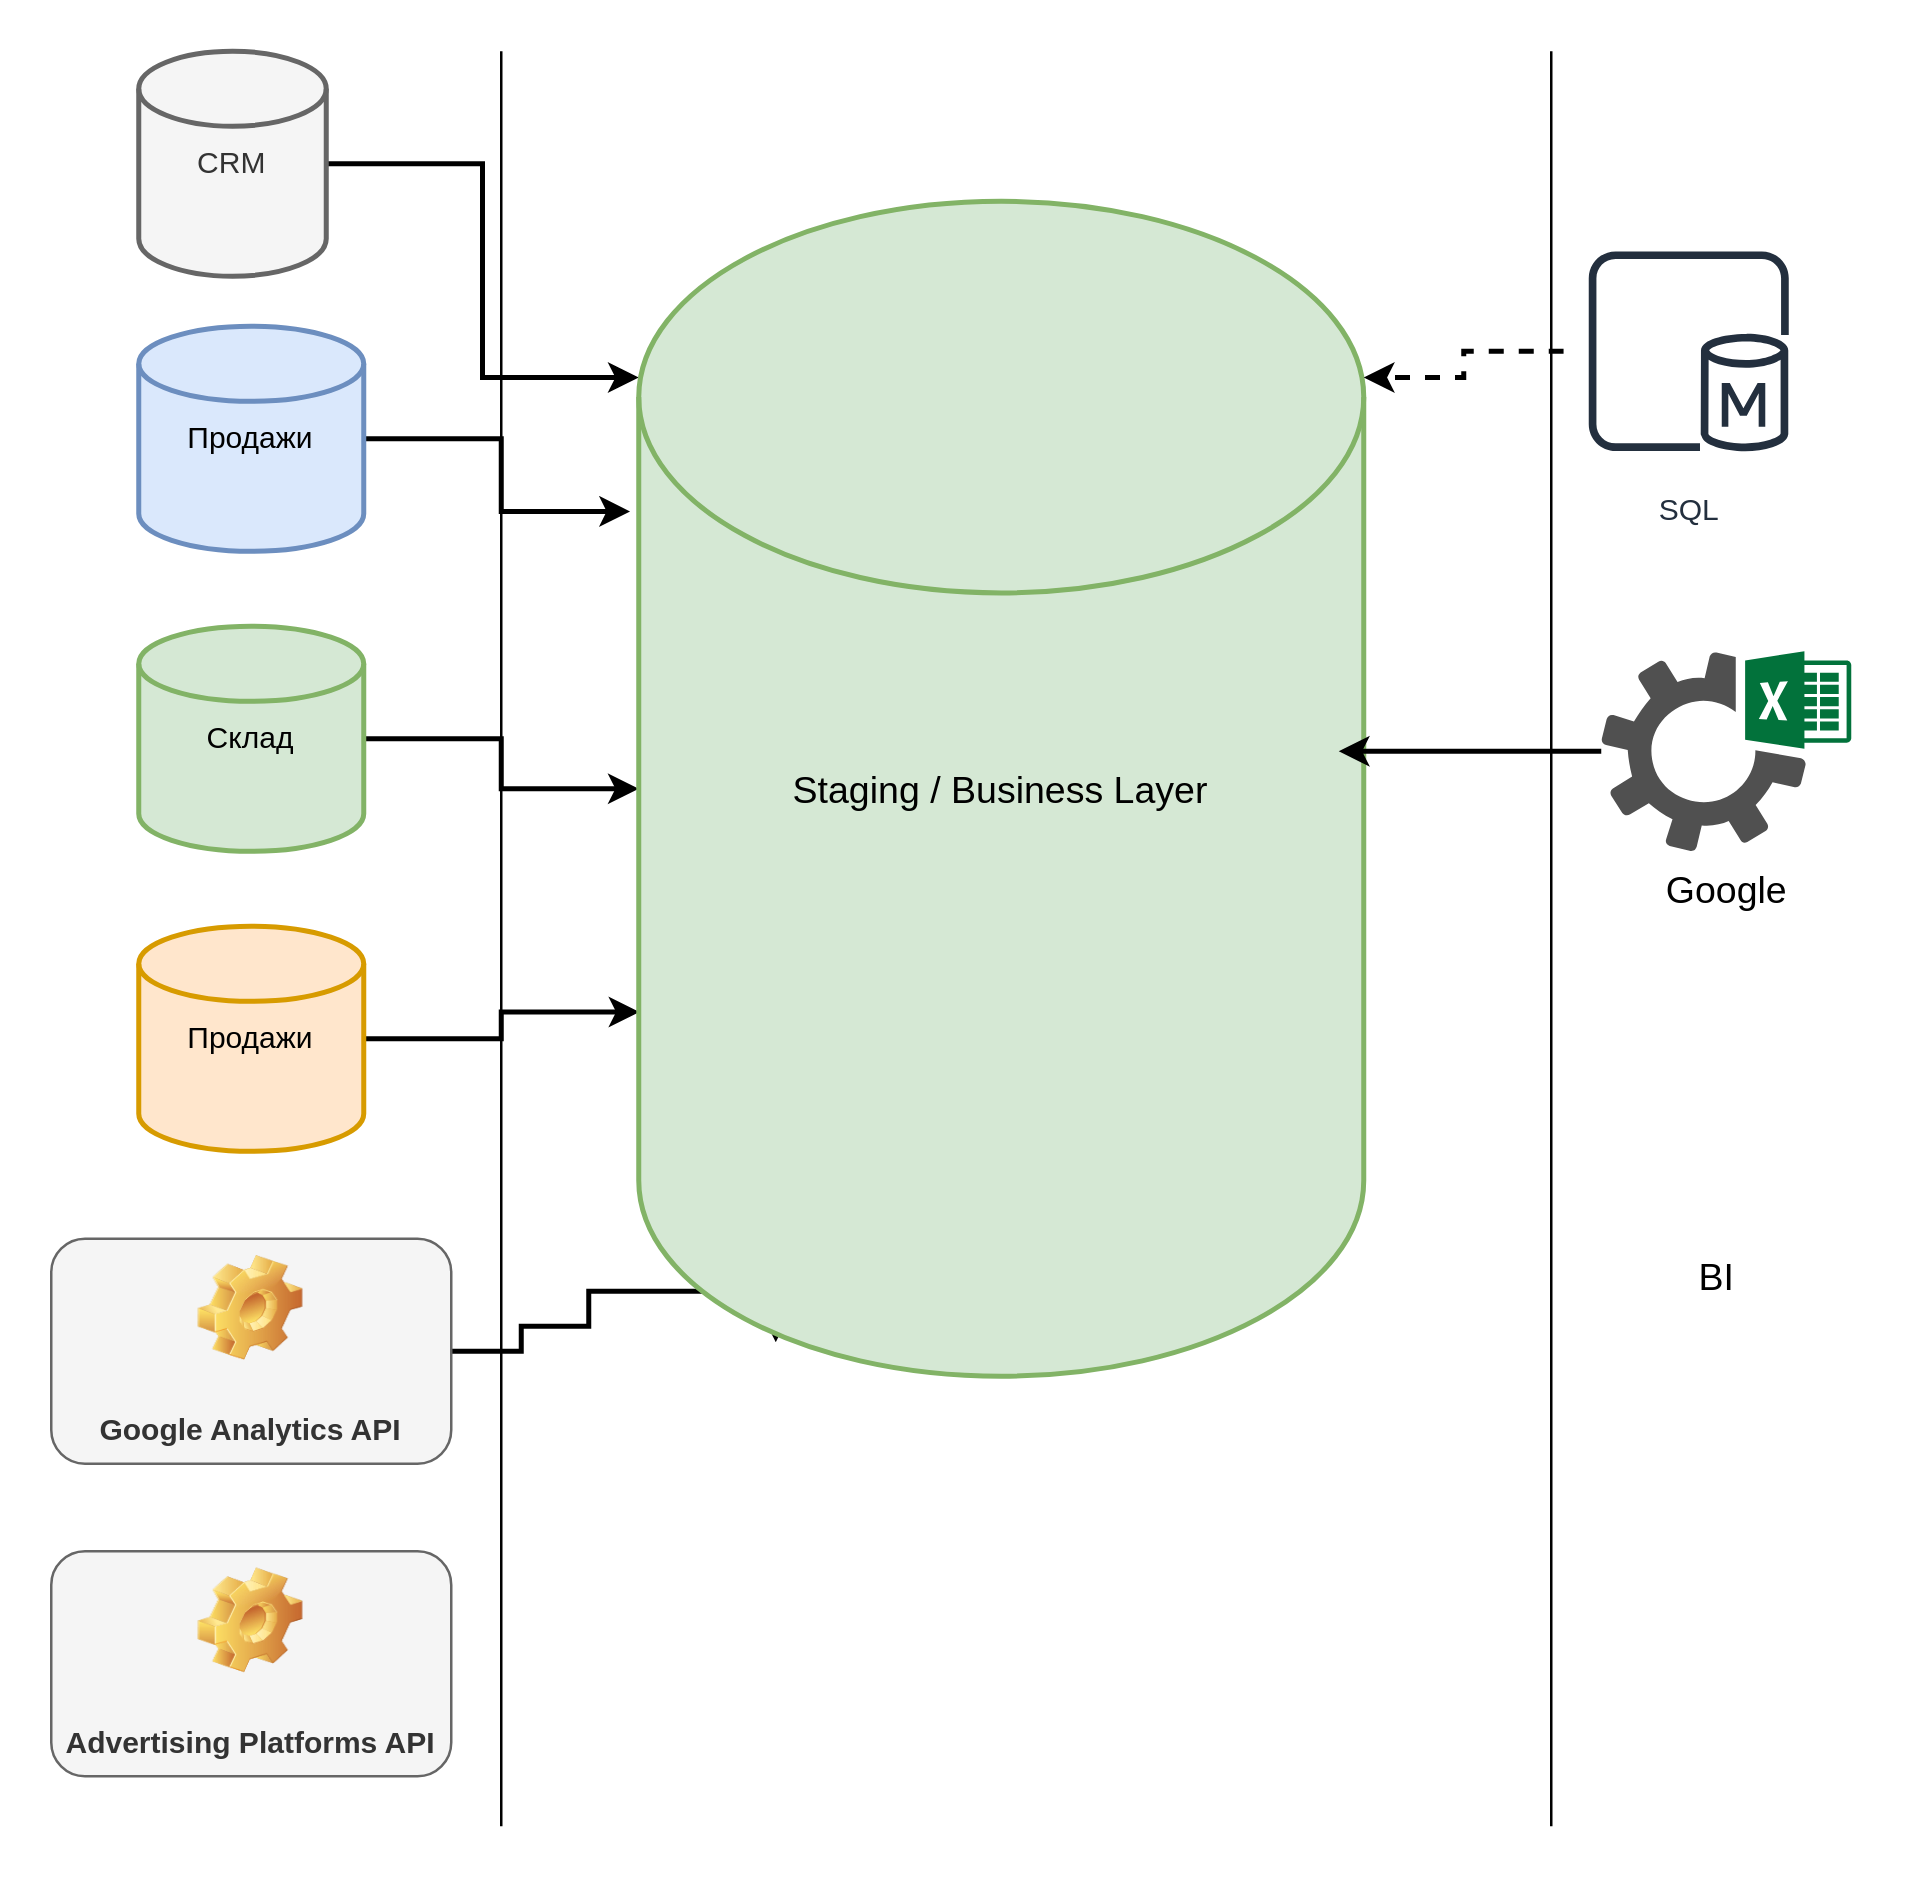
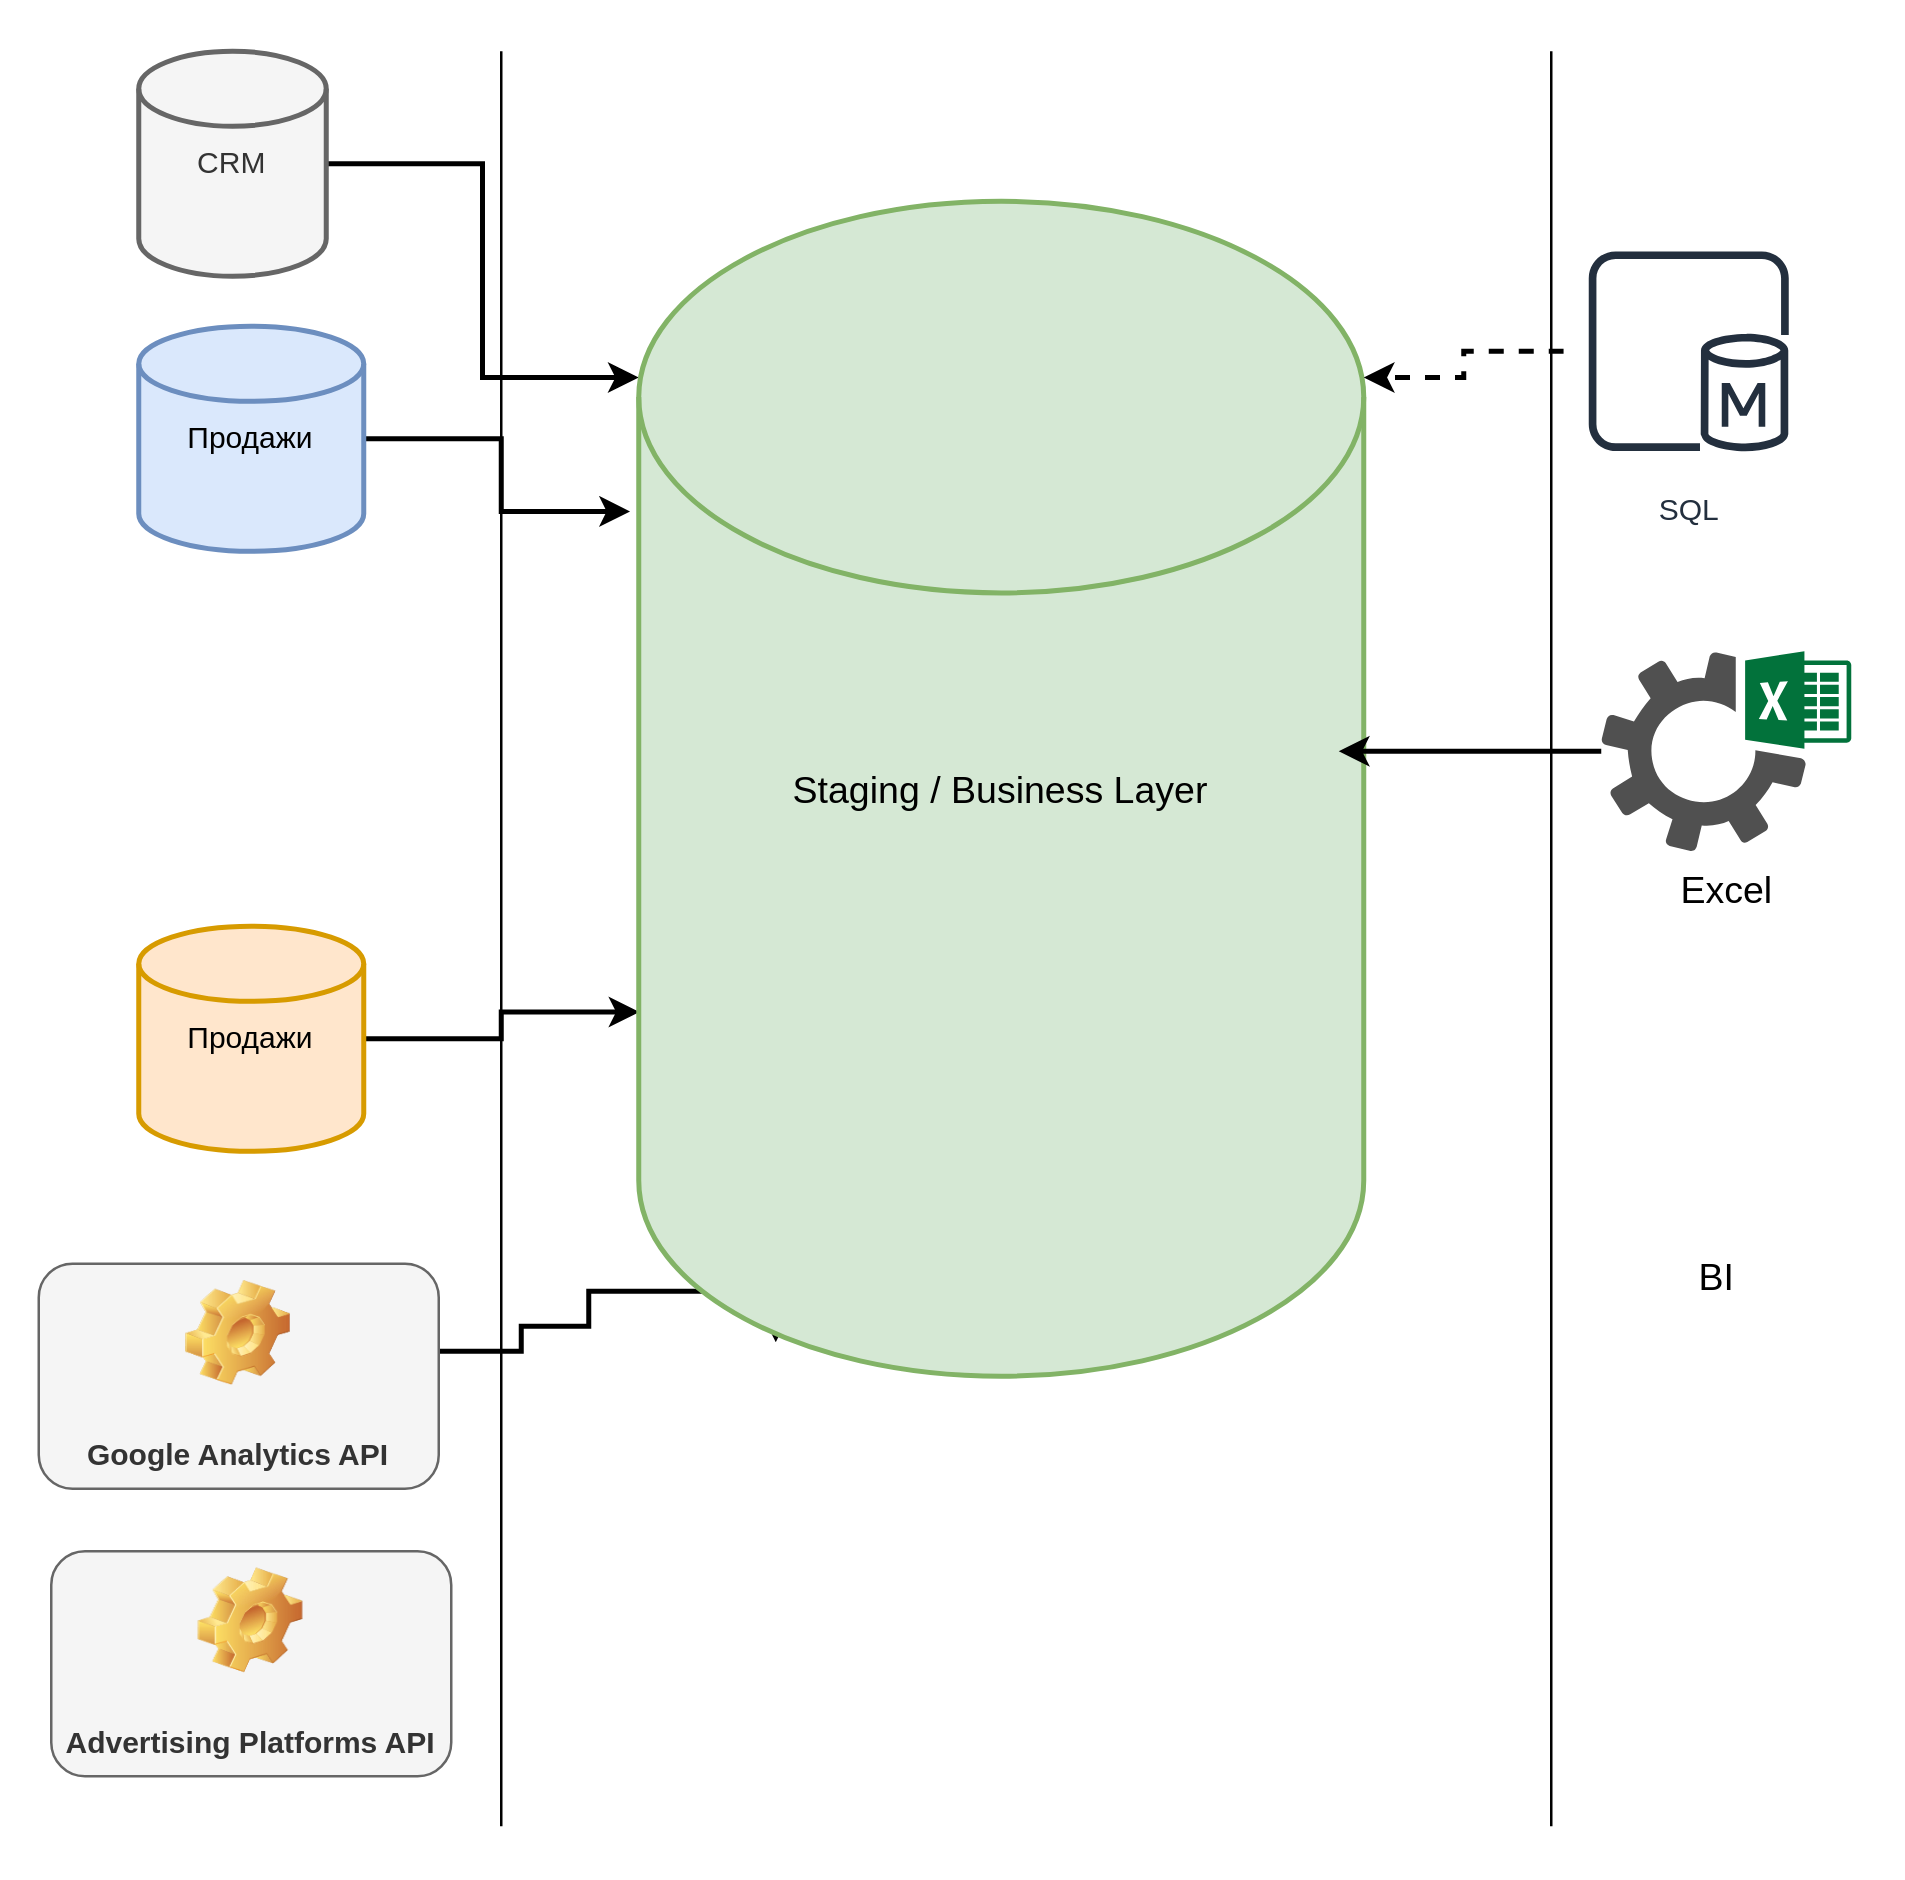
node "Склад": removed
edge "Склад" -> "Staging / Business Layer": removed
node "Google": label "Google" -> "Excel"
node "Google Analytics API": moved (251, 1351) -> (239, 1376)
